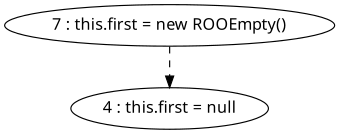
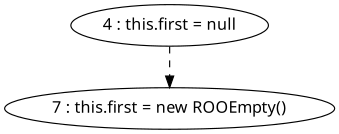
edge "7 : this.first = new ROOEmpty()" -> "4 : this.first = null": reversed
